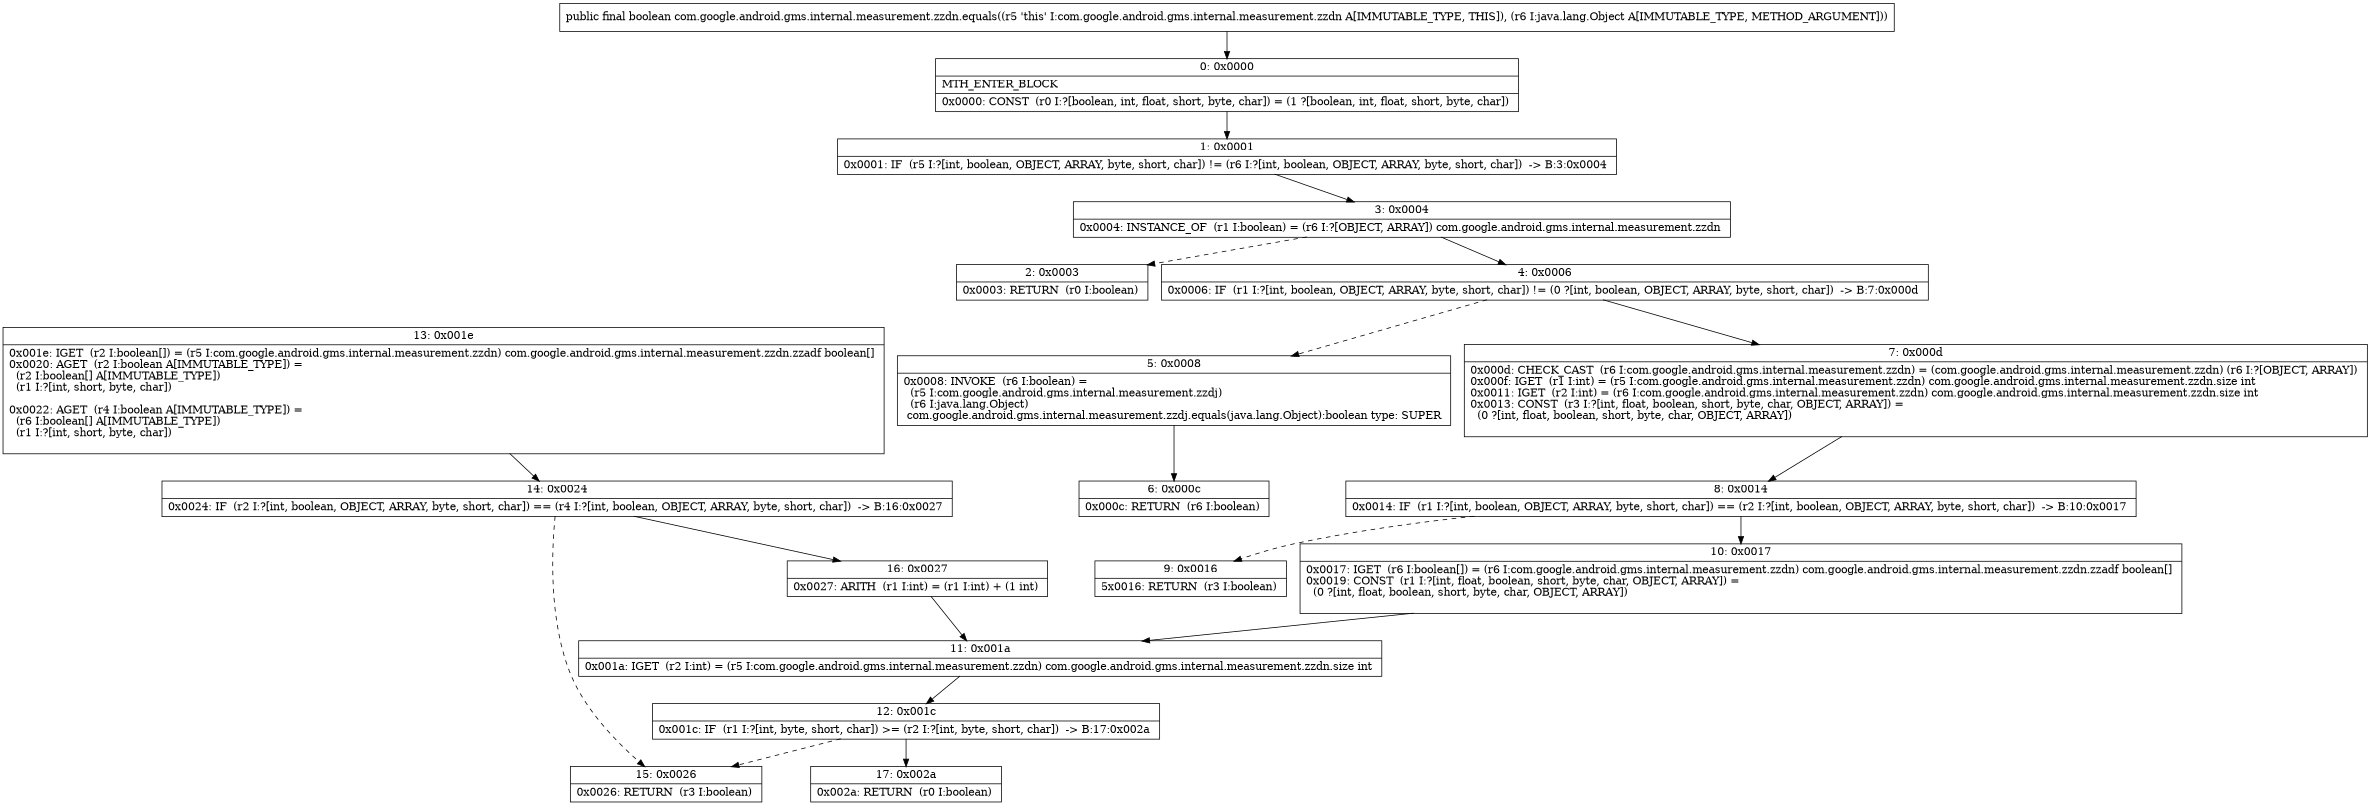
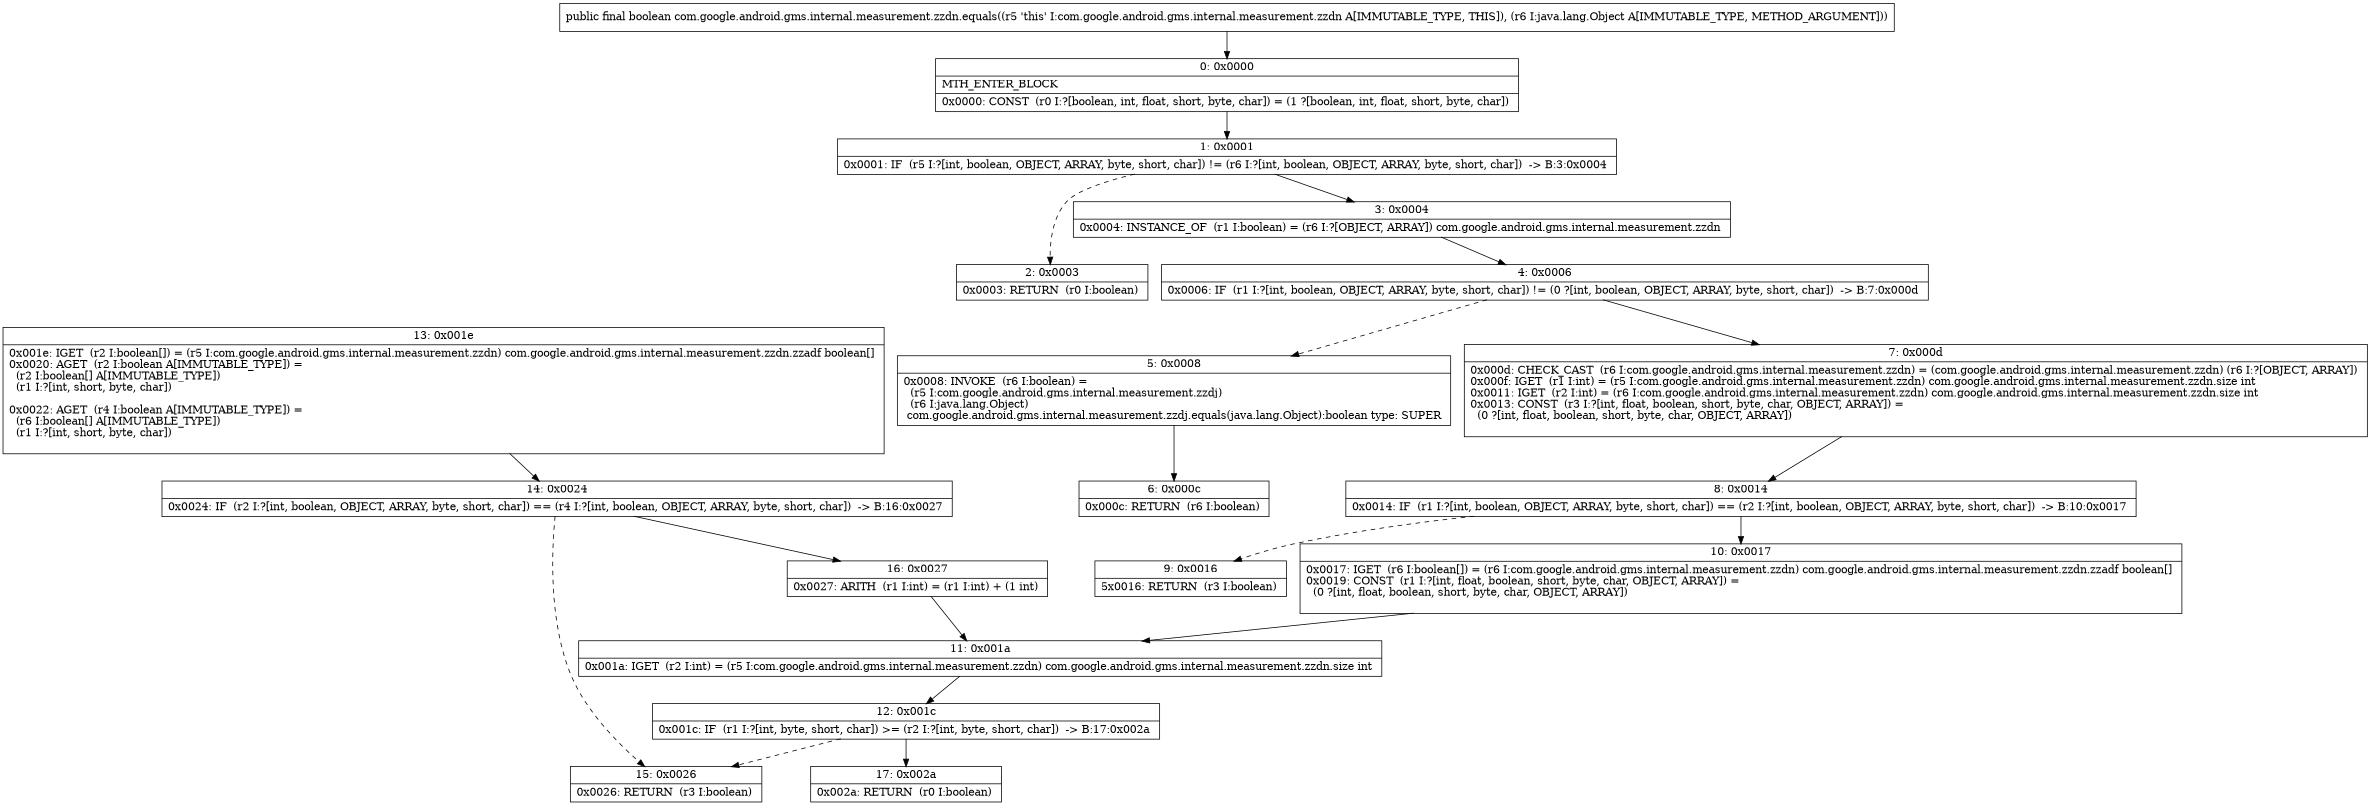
edge "3: 0x0004" -> "2: 0x0003": now "1: 0x0001" -> "2: 0x0003"
